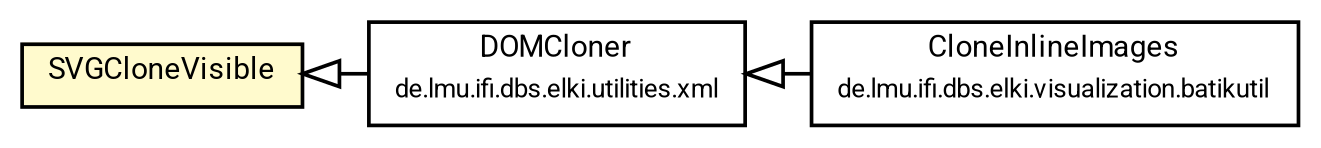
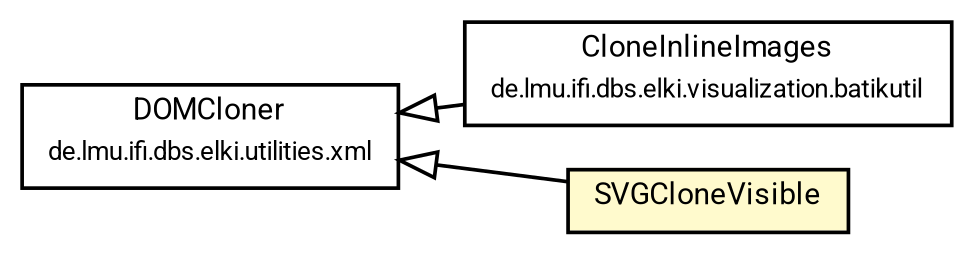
edge "DOMCloner" -> "SVGCloneVisible": reversed
